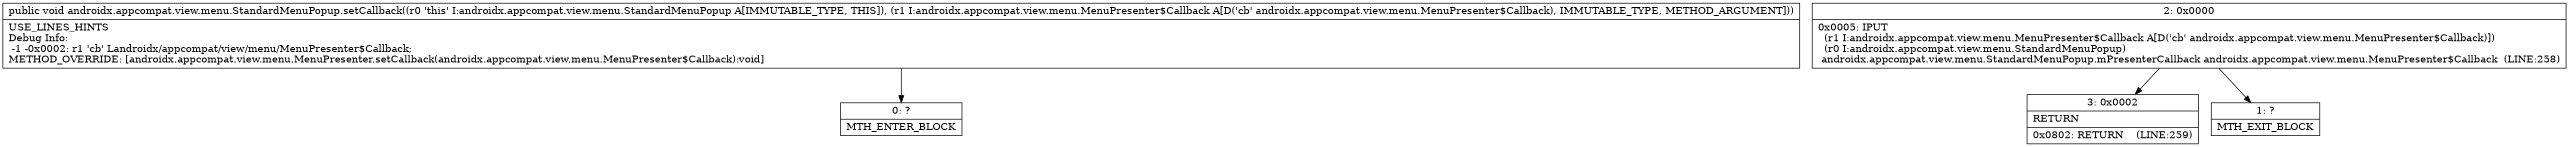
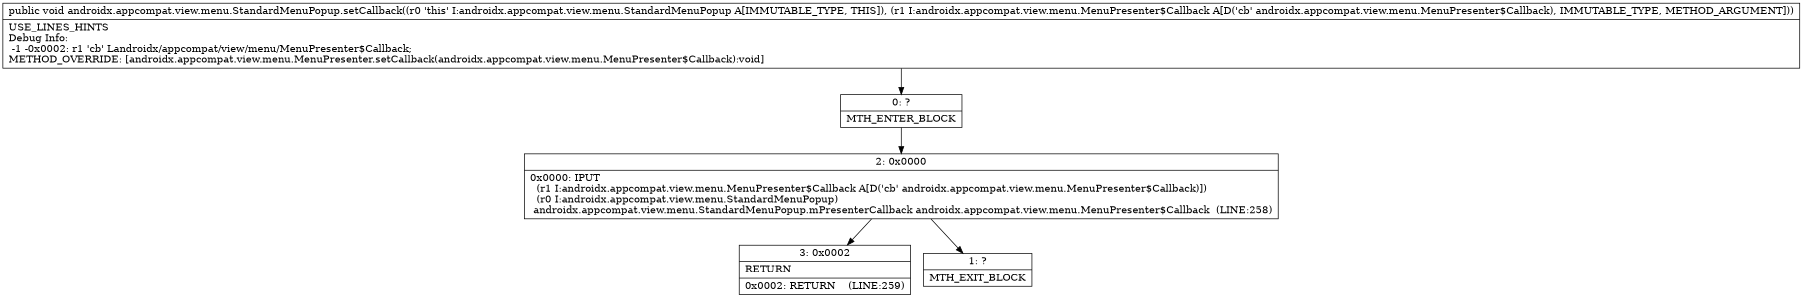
node "2: 0x0000": text "0x0005: IPUT" -> "0x0000: IPUT"
node "3: 0x0002": text "0x0802: RETURN    (LINE:259)" -> "0x0002: RETURN    (LINE:259)"
edge "0: ?" -> "2: 0x0000": added
